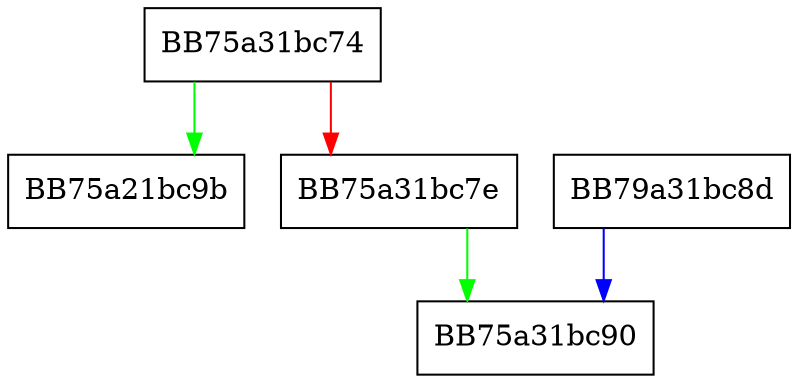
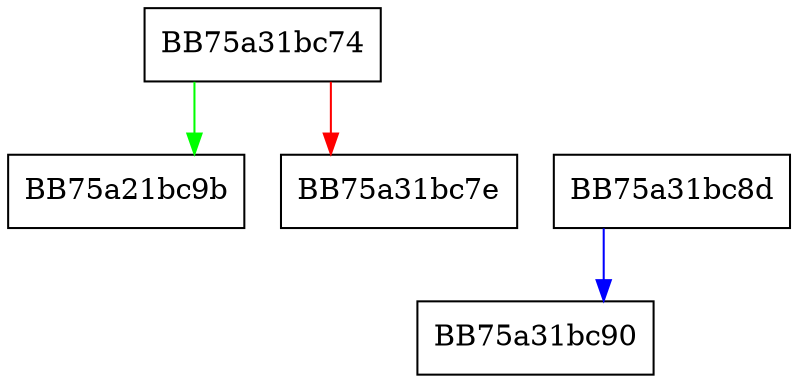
node "BB79a31bc8d": label "BB79a31bc8d" -> "BB75a31bc8d"
edge "BB75a31bc7e" -> "BB75a31bc90": removed
